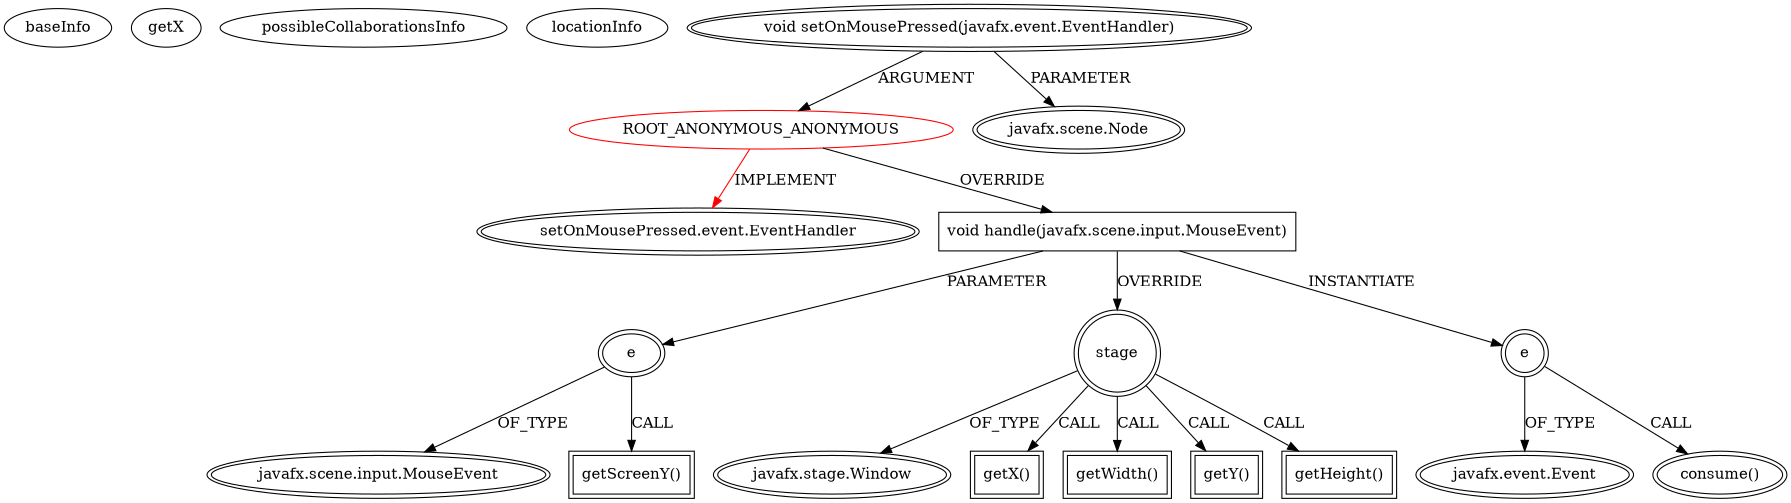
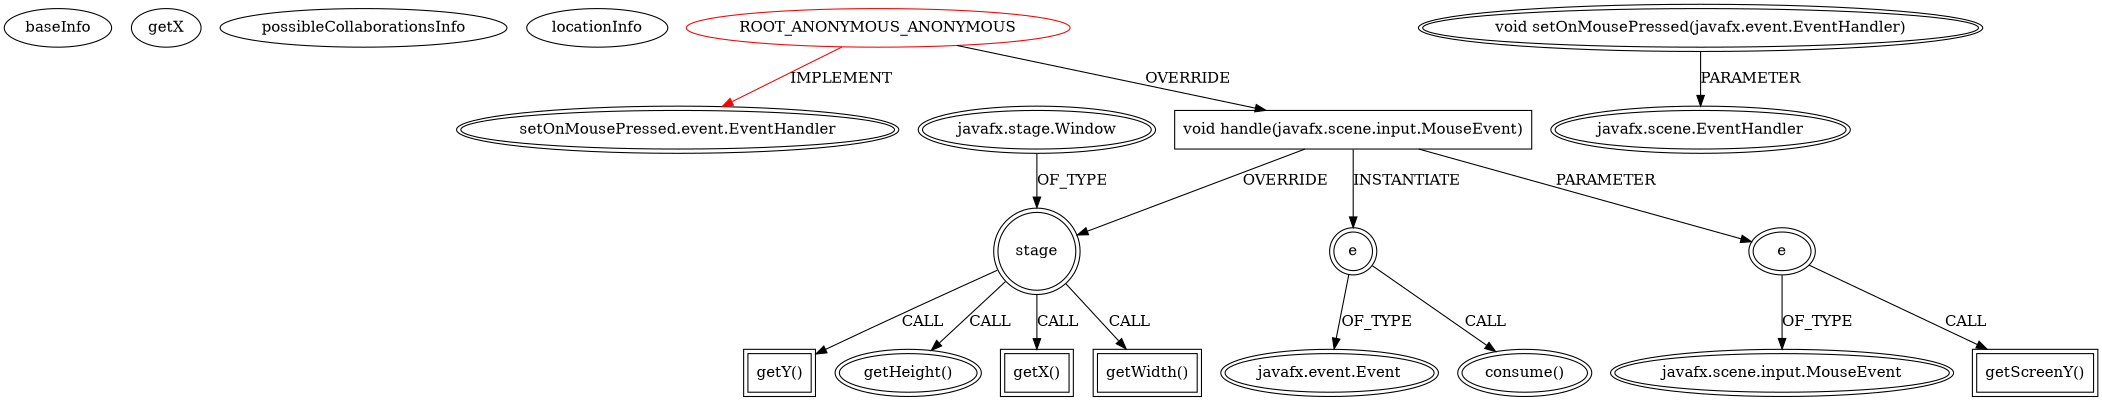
edge "void setOnMousePressed(javafx.event.EventHandler)" -> "ROOT_ANONYMOUS_ANONYMOUS": removed, label "ARGUMENT"
node "javafx.scene.Node": label "javafx.scene.Node" -> "javafx.scene.EventHandler"
edge "stage" -> "javafx.stage.Window": reversed
node "getHeight()": shape box -> ellipse
